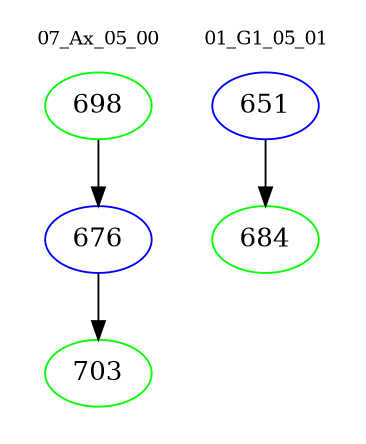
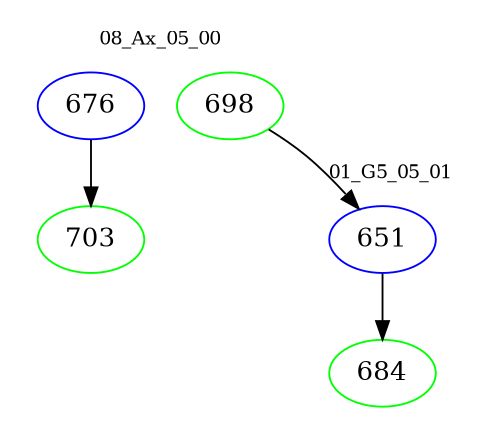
cluster "07_Ax_05_00": label "07_Ax_05_00" -> "08_Ax_05_00"
cluster "01_G1_05_01": label "01_G1_05_01" -> "01_G5_05_01"
edge "698" -> "676": now "698" -> "651"
